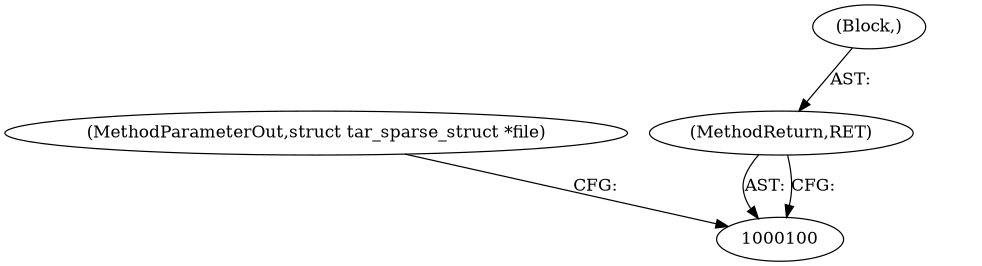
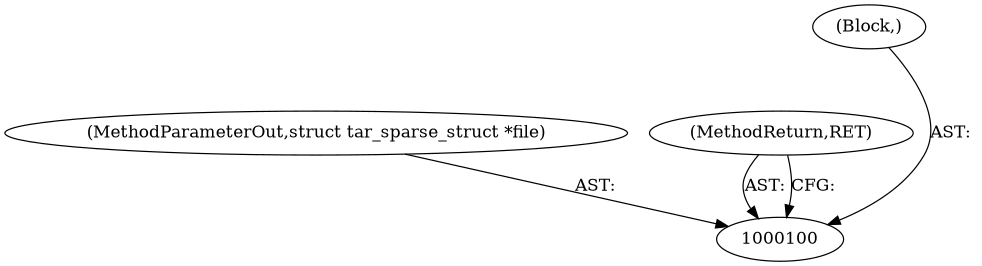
edge "(Block,)" -> "(MethodReturn,RET)": now "(Block,)" -> "1000100"
edge "(MethodParameterOut,struct tar_sparse_struct *file)" -> "1000100": label "CFG: " -> "AST: "
